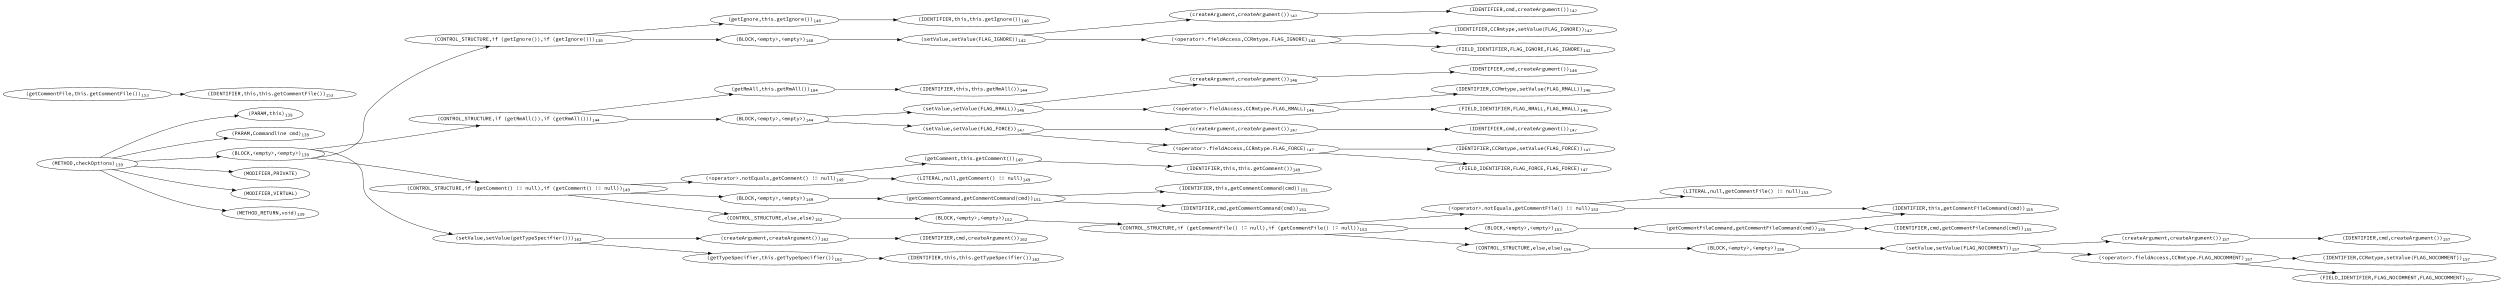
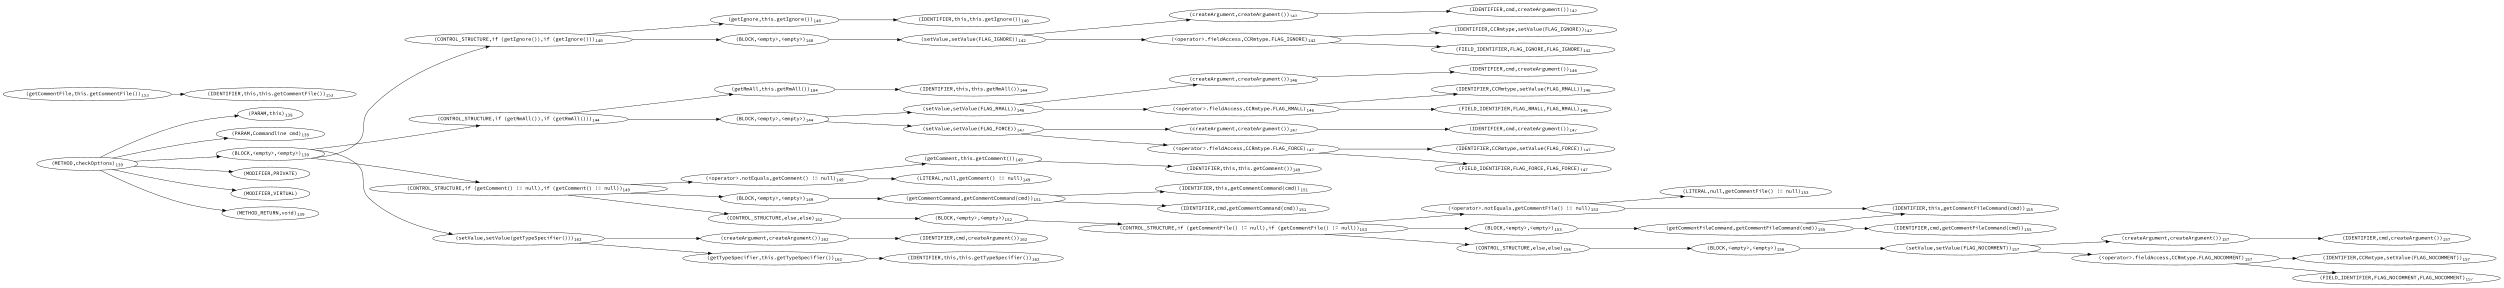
node "(CONTROL_STRUCTURE,if (getIgnore()),if (getIgnore()))": text "130" -> "140"
